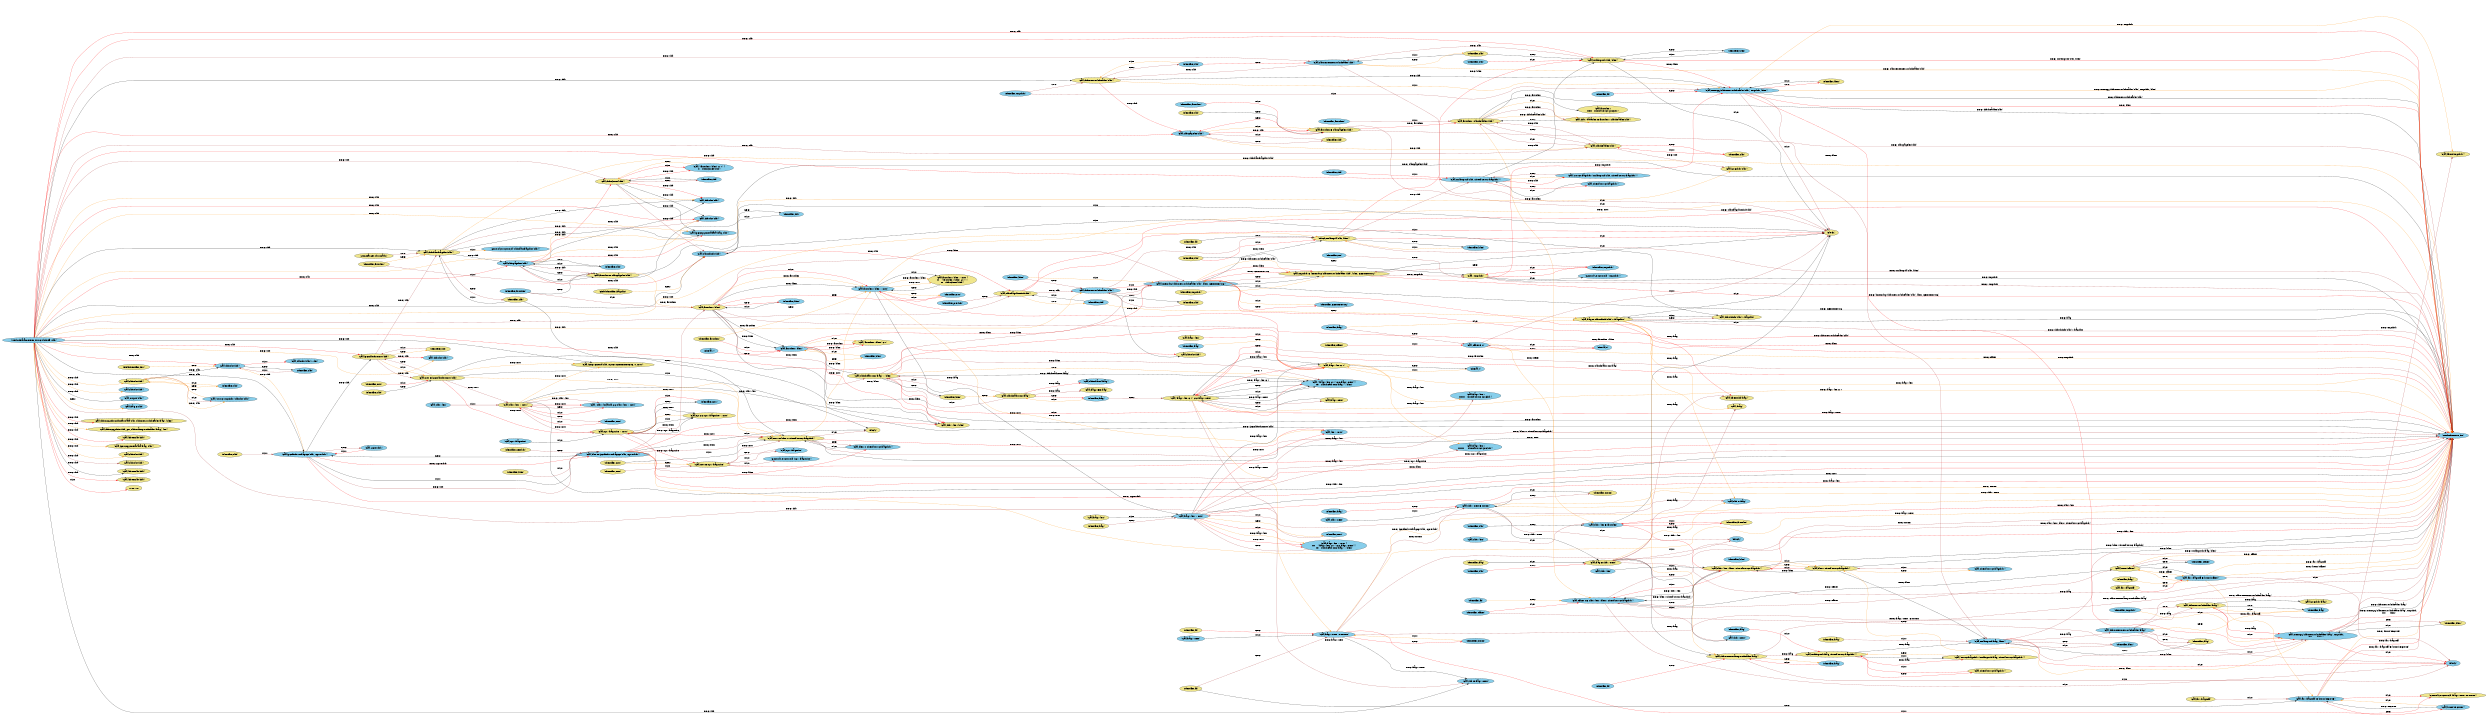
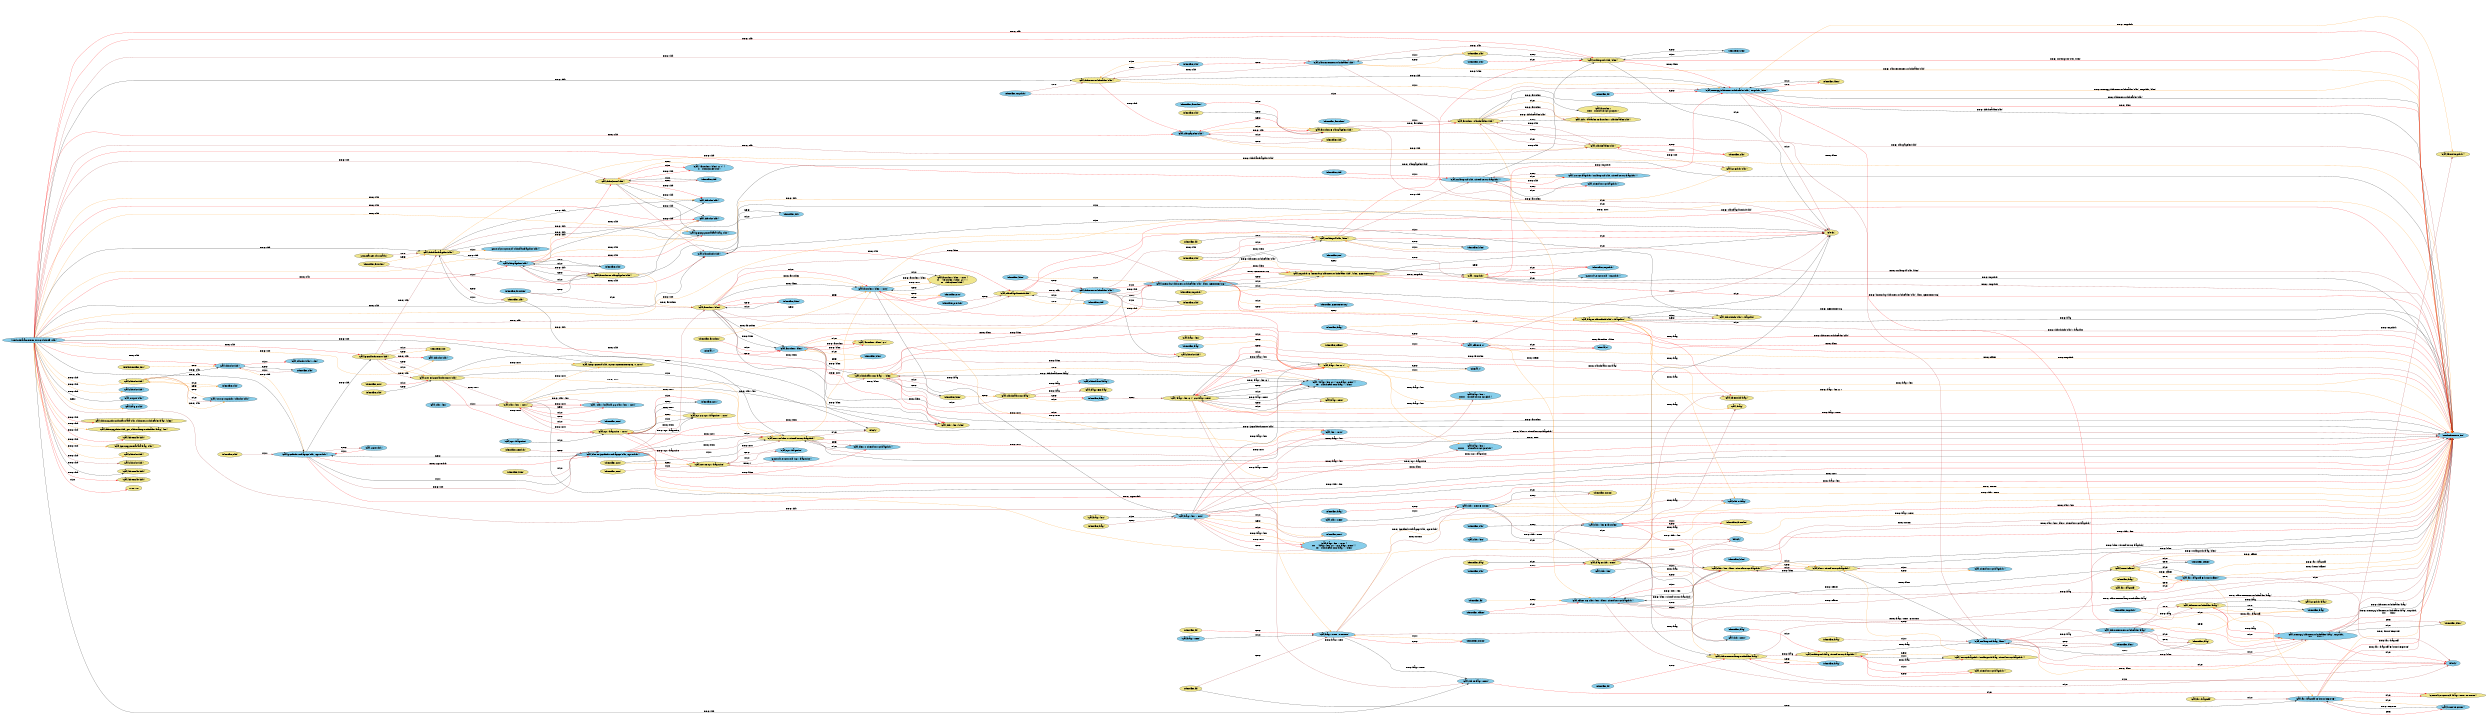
node "(Block,__skb_pull(skb, hlen))": label "(Block,__skb_pull(skb, hlen))" -> "(Call,__skb_pull(skb, hlen))"
node "(FieldIdentifier,frag_list)": removed
edge "(Call,mtu = np->frag_size)" -> "(ControlStructure,if (np->frag_size))": label "AST: " -> "DDG: 7"
edge "(Call,frag->next != NULL)" -> "(ControlStructure,if (frag->next != NULL))": now "(Call,skb = frag->next)" -> "(ControlStructure,if (frag->next != NULL))"
